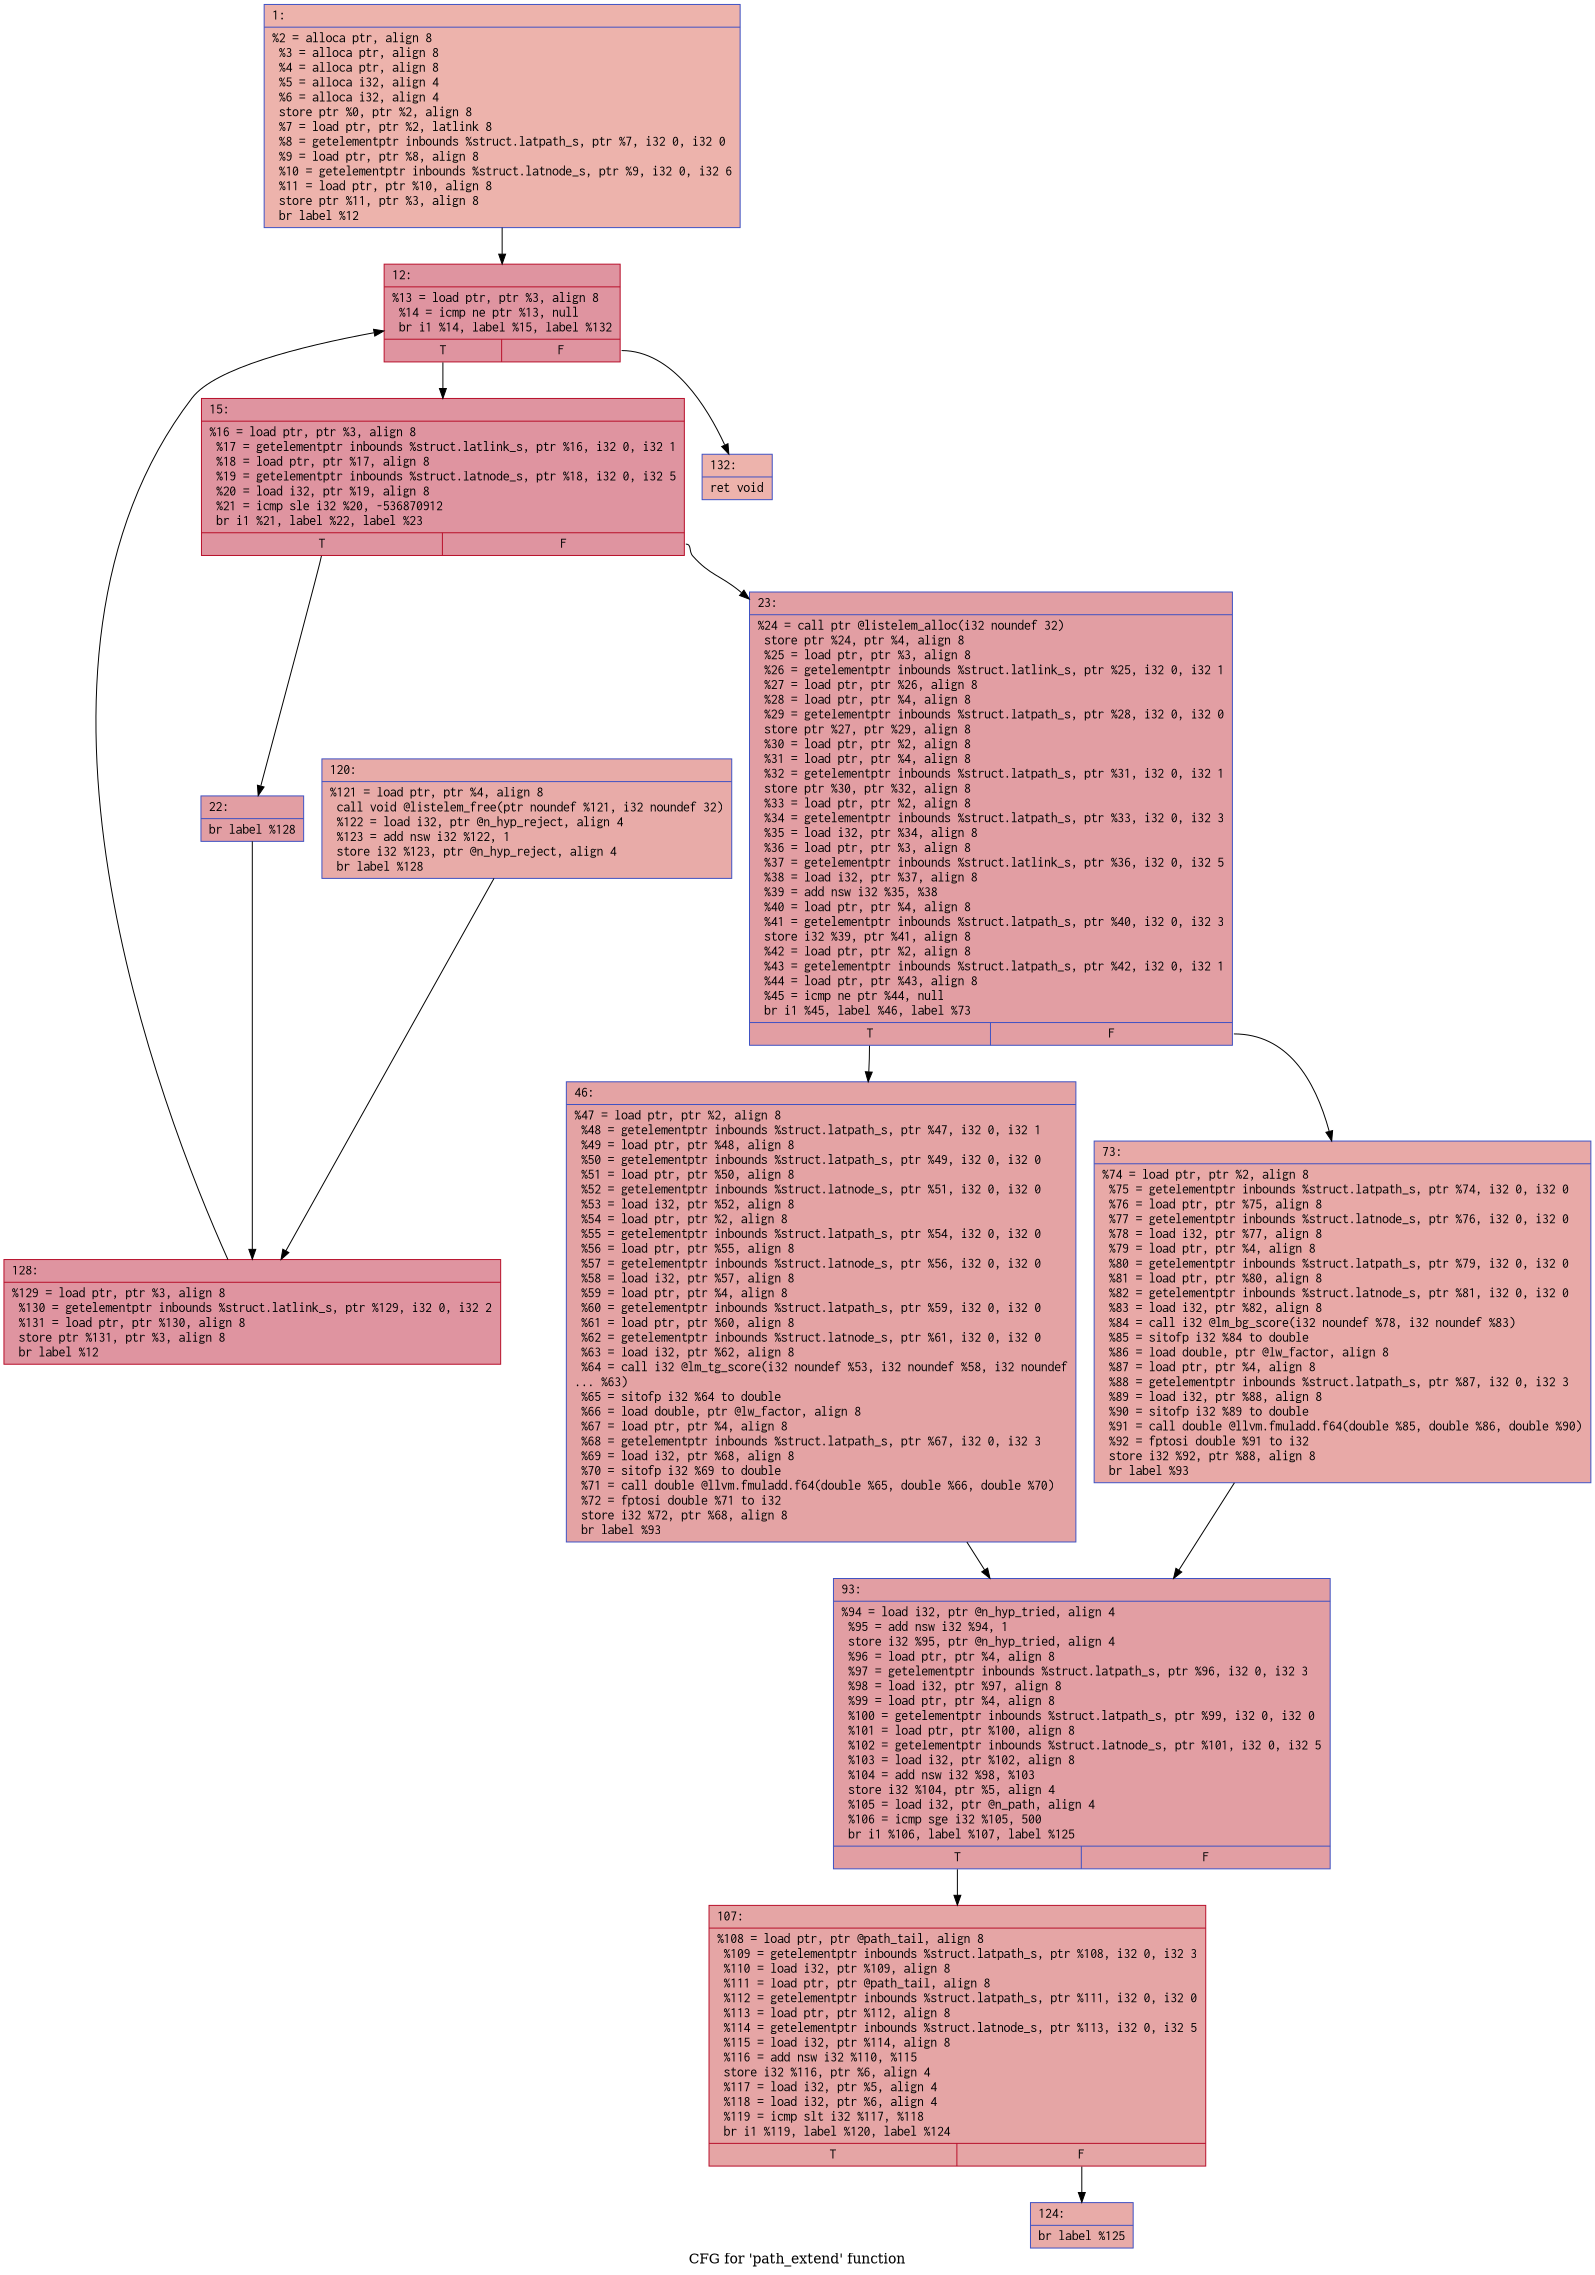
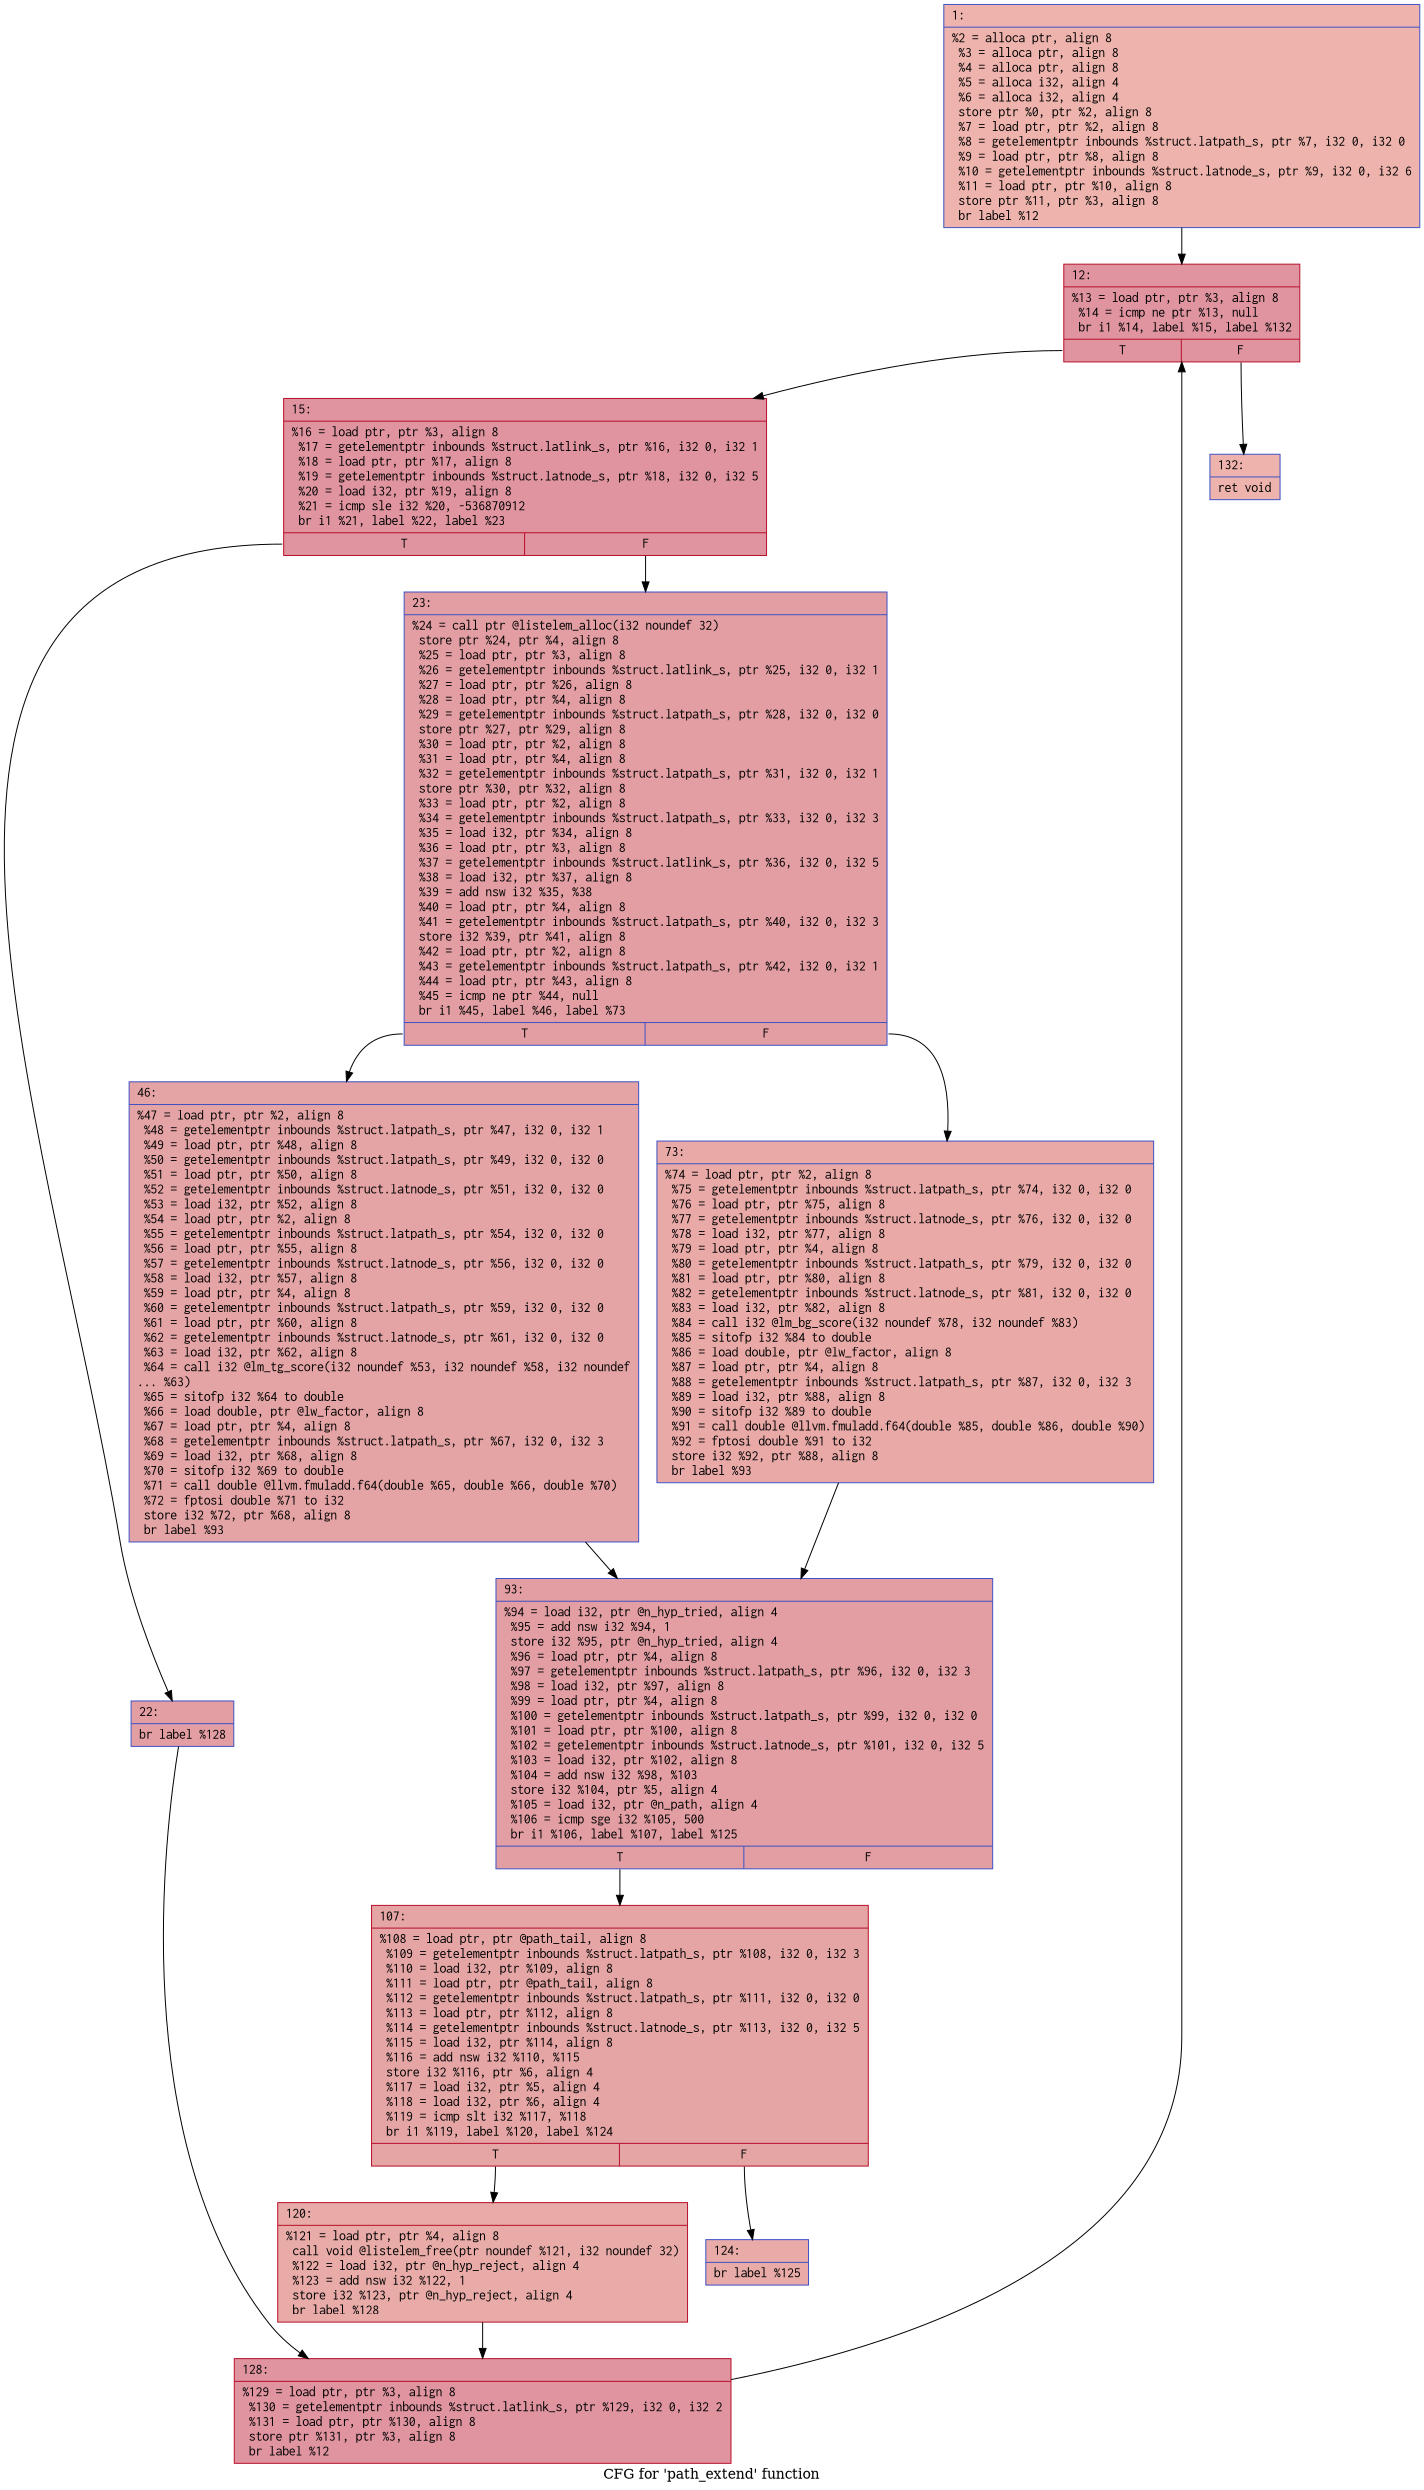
node "1:": text "%7 = load ptr, ptr %2, latlink 8" -> "%7 = load ptr, ptr %2, align 8"
node "120:": color #3d50c3ff -> #b70d28ff
edge "107:" -> "120:": added
